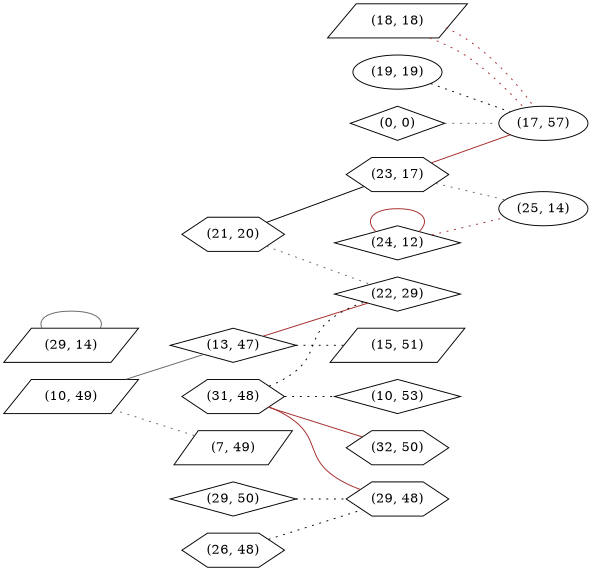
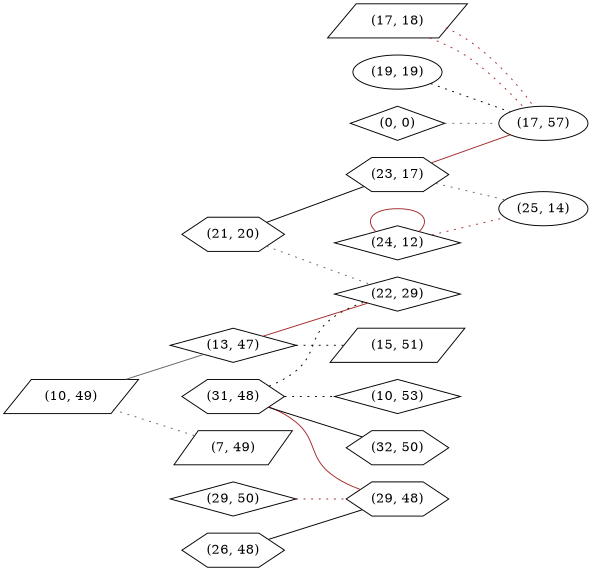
node "(18, 18)": label "(18, 18)" -> "(17, 18)"
node "(29, 14)": removed
edge "(31, 48)" -- "(32, 50)": color brown -> black
edge "(29, 50)" -- "(29, 48)": color black -> brown
edge "(29, 48)" -- "(26, 48)": style dotted -> solid
